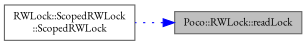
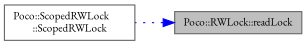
node "RWLock::ScopedRWLock ::ScopedRWLock": label "RWLock::ScopedRWLock ::ScopedRWLock" -> "Poco::ScopedRWLock ::ScopedRWLock"
